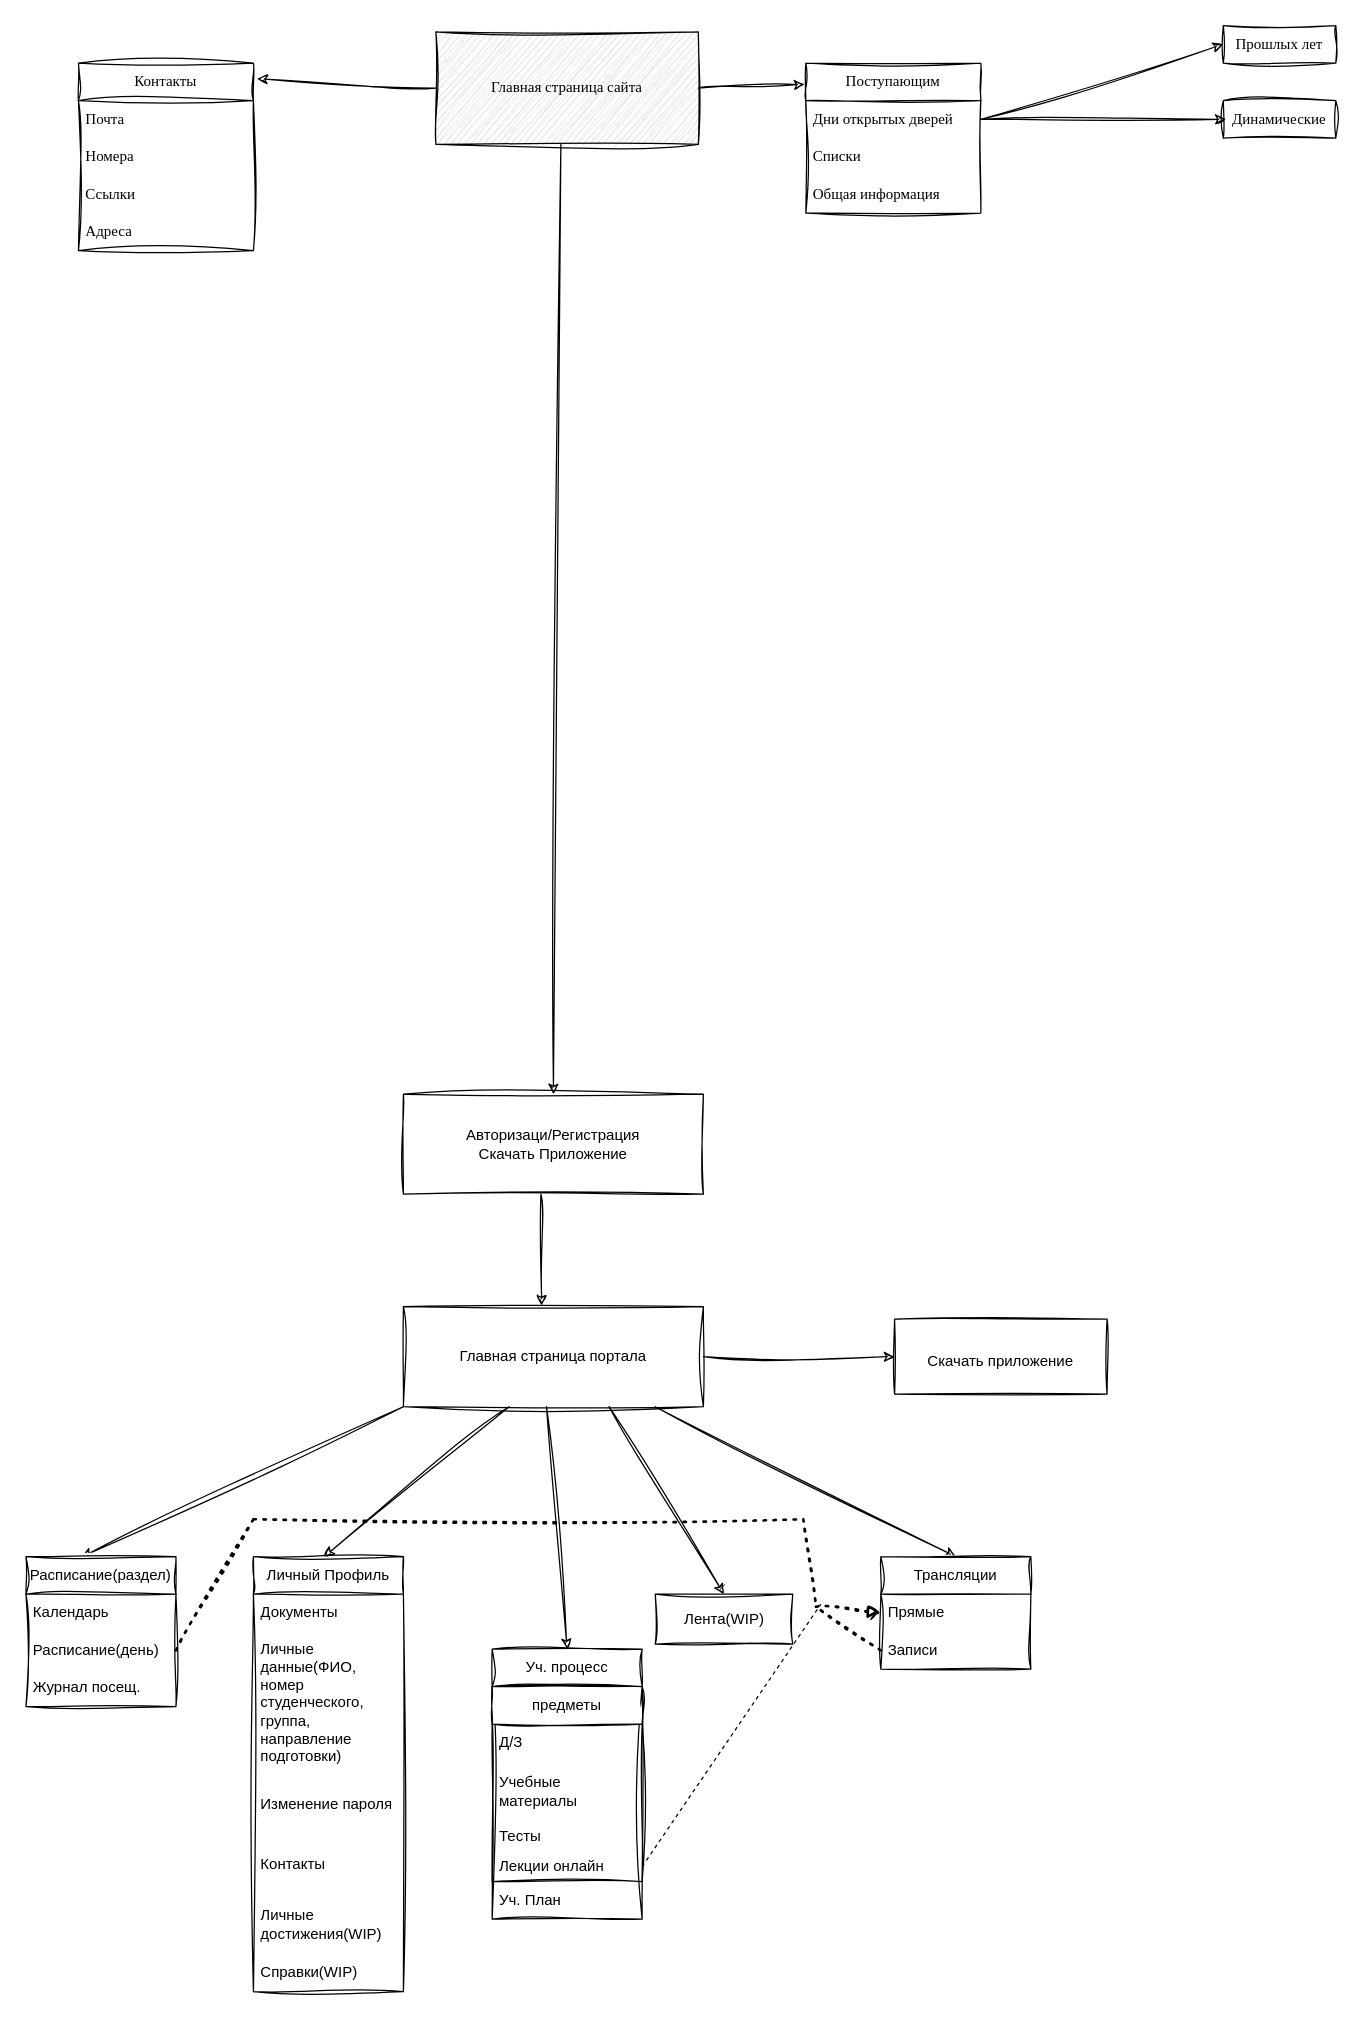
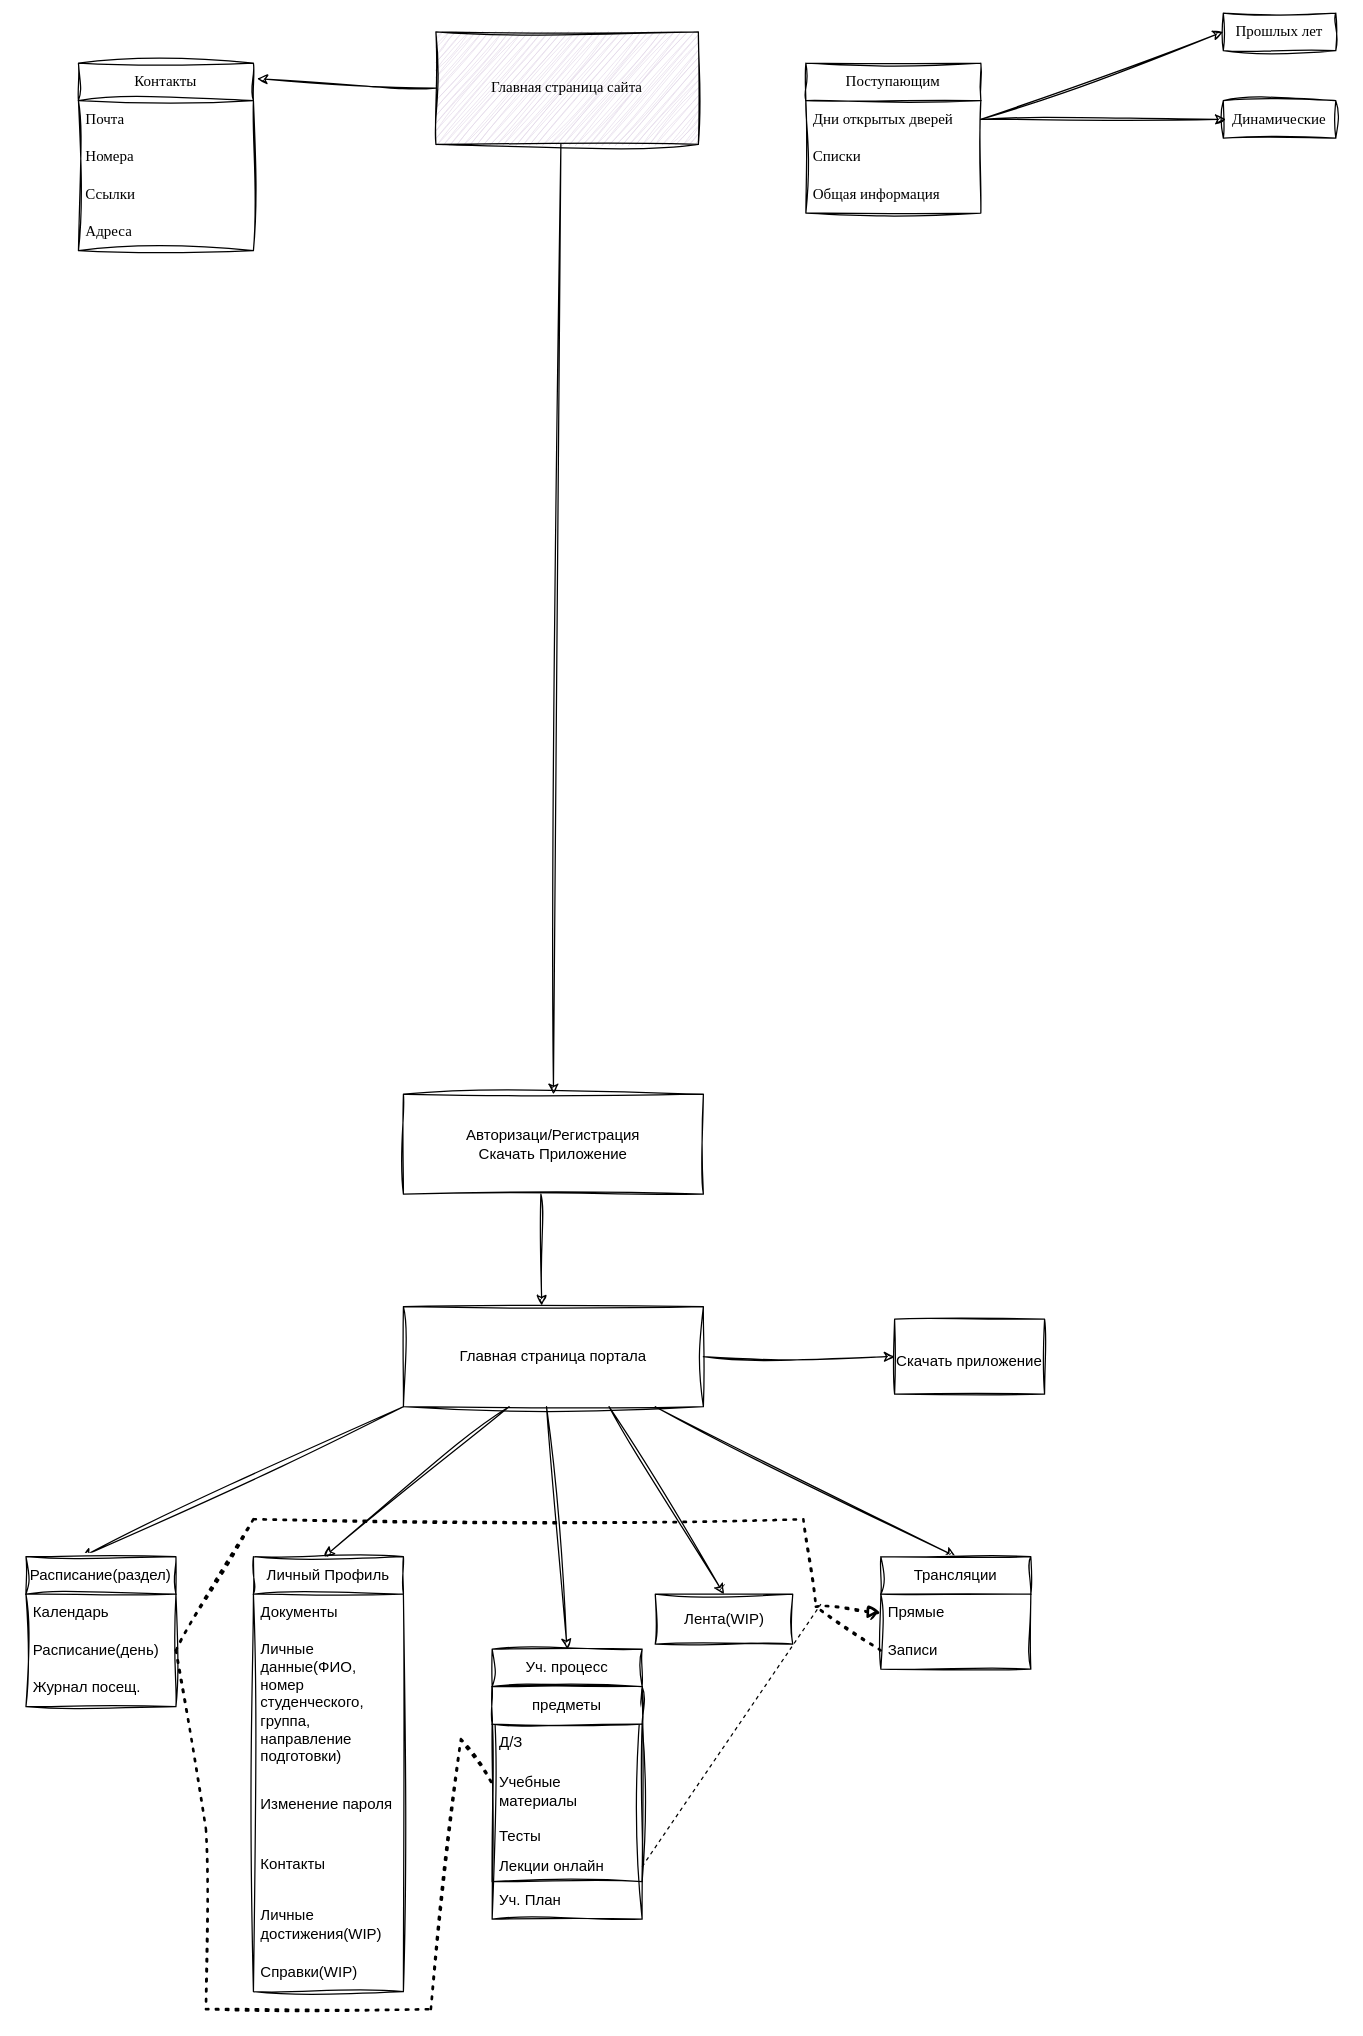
node "Прошлых лет": moved (1279, 44) -> (1279, 32)
edge "Главная страница сайта" -> "Поступающим": removed
node "Скачать приложение": size 213x75 -> 150x75
edge "Расписание(день)" -- "предметы": added
